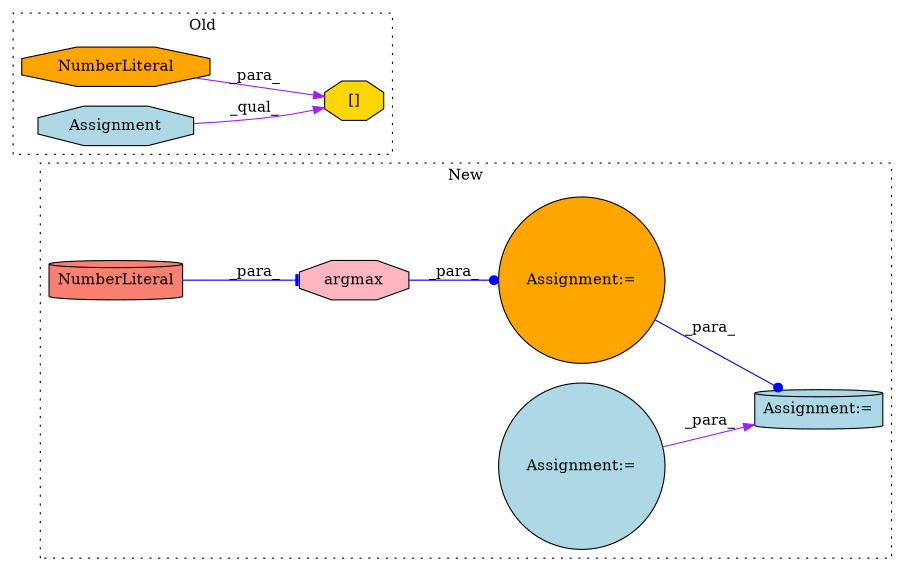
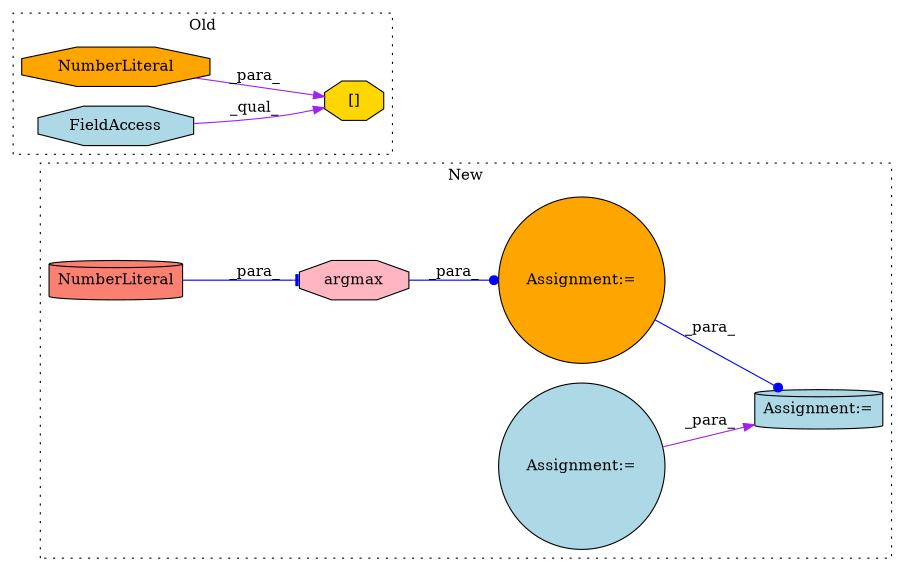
node "Assignment": label "Assignment" -> "FieldAccess"
